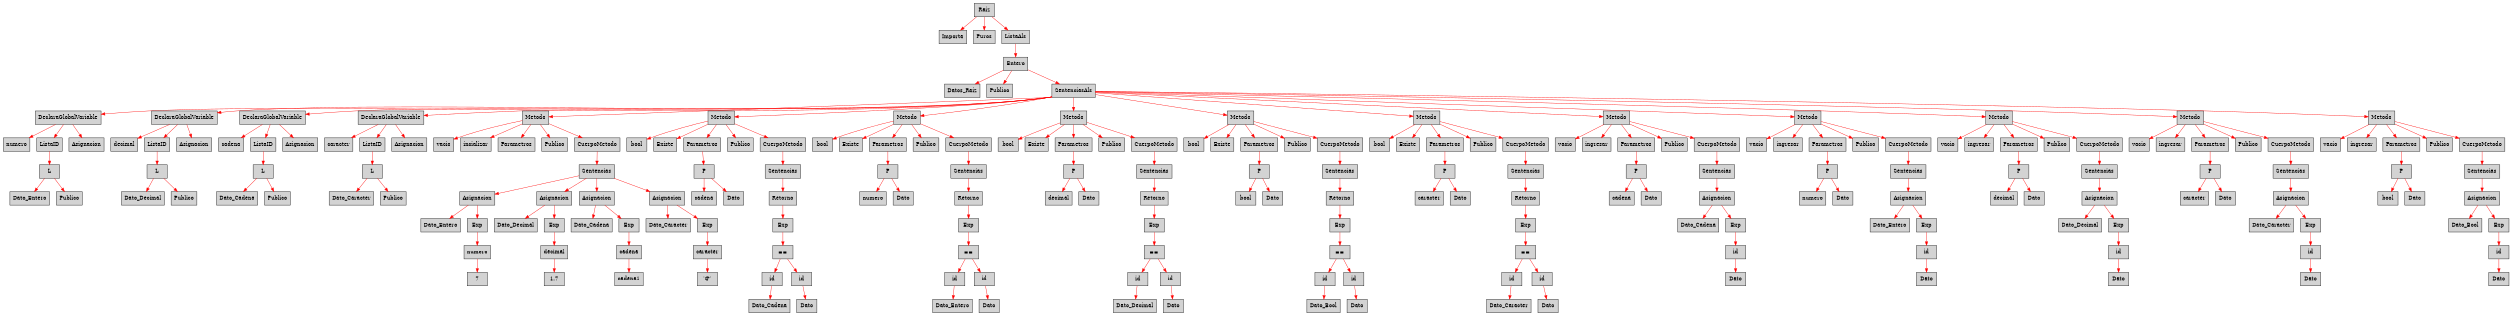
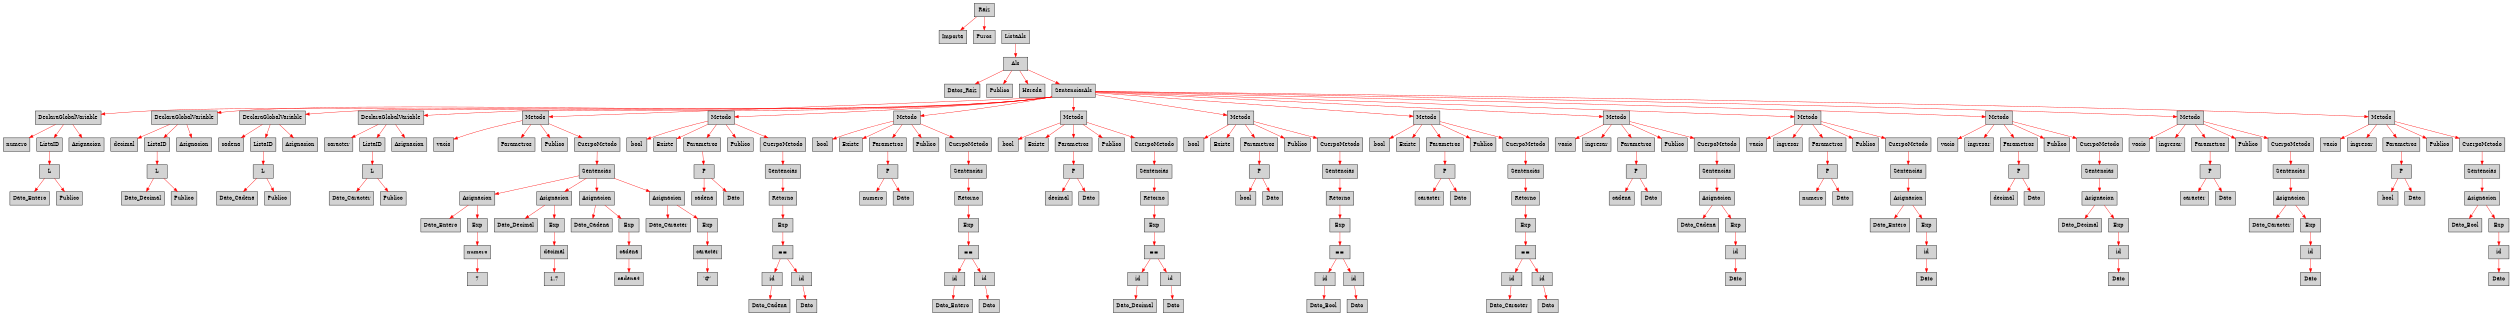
edge "Raiz" -> "ListaAls": removed
node "Entero": label "Entero" -> "Als"
node "Hereda": added
node "incializar": removed
node "cadena1": label "cadena1" -> "cadena4"
